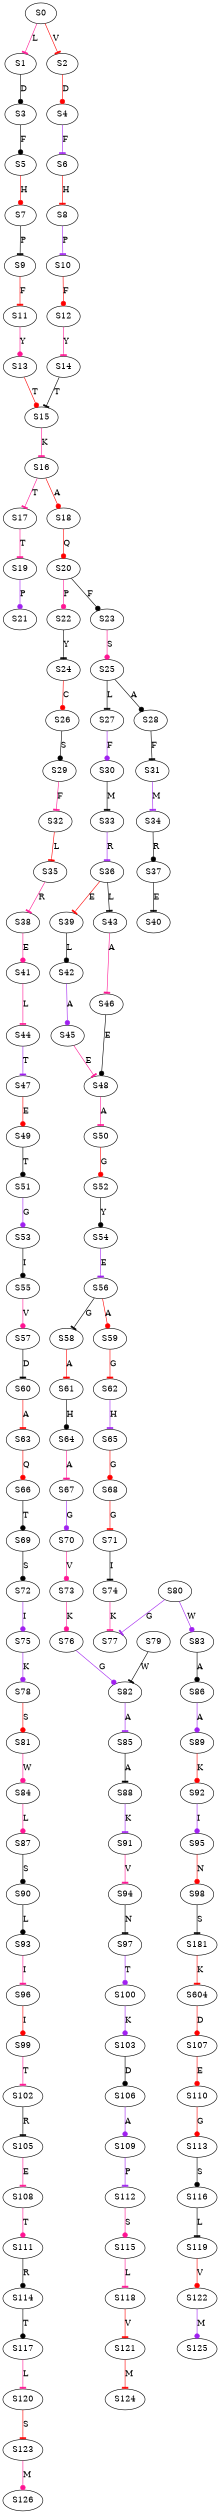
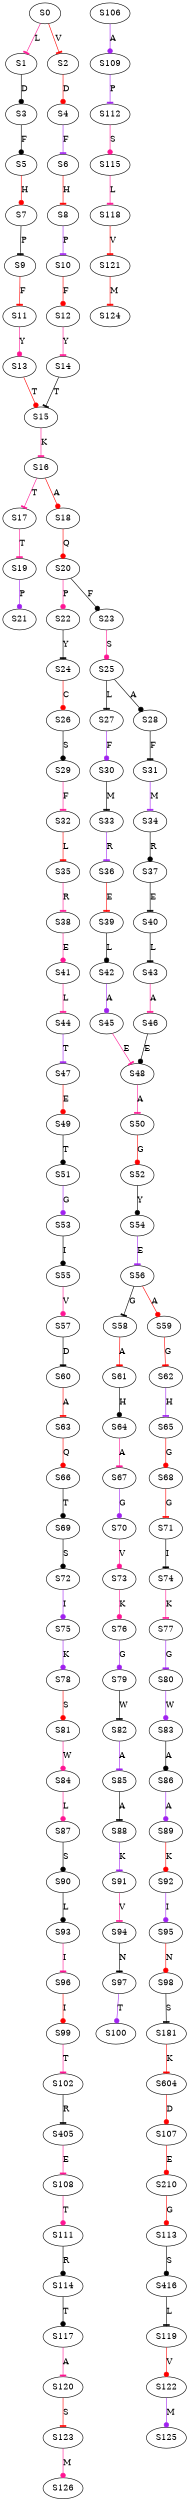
edge "S36" -> "S43": now "S40" -> "S43"
edge "S80" -> "S77": reversed
edge "S76" -> "S82": now "S76" -> "S79"
node "S103": removed
node "S110": label "S110" -> "S210"
node "S105": label "S105" -> "S405"
node "S116": label "S116" -> "S416"
edge "S117" -> "S120": label "L" -> "A"
